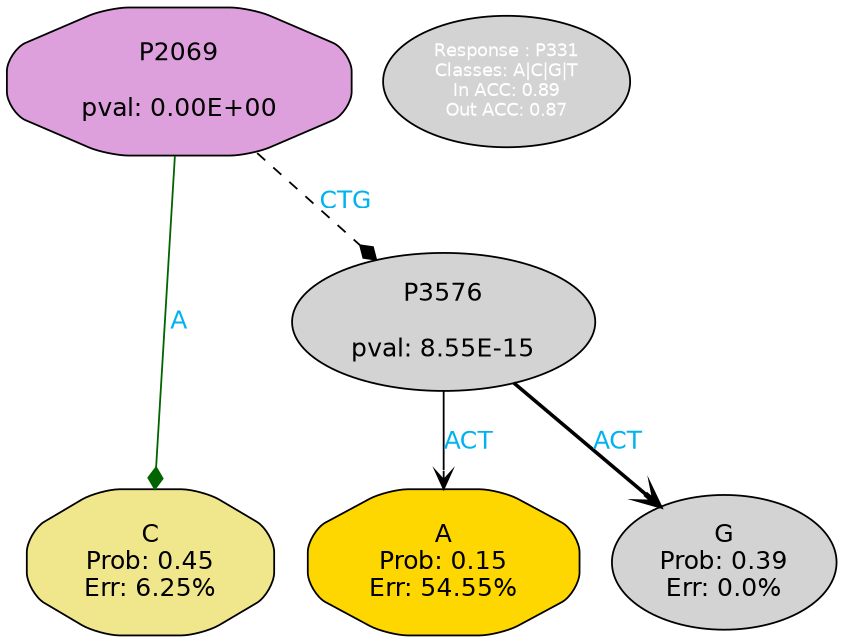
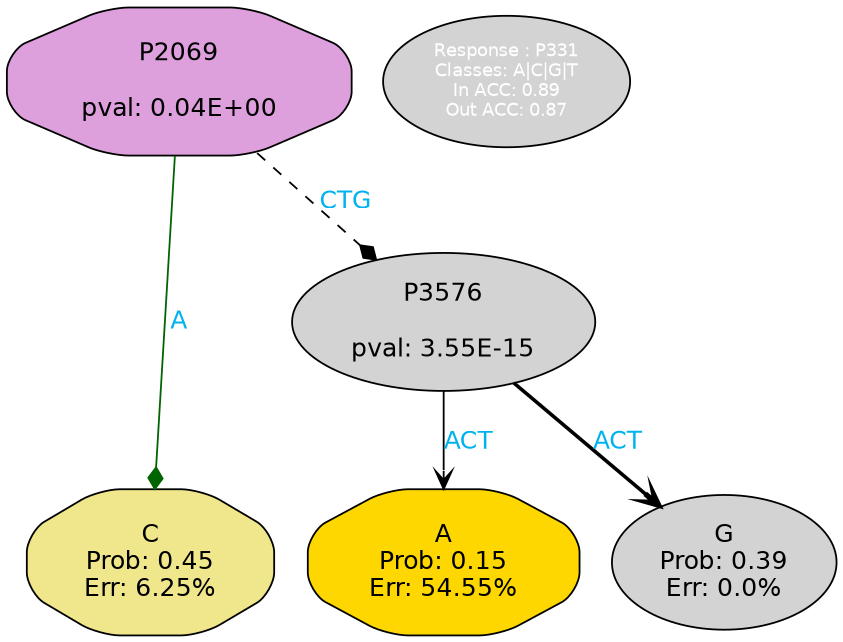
node "P2069 pval: 0.00E+00": label "P2069 pval: 0.00E+00" -> "P2069 pval: 0.04E+00"
node "P3576 pval: 8.55E-15": label "P3576 pval: 8.55E-15" -> "P3576 pval: 3.55E-15"
